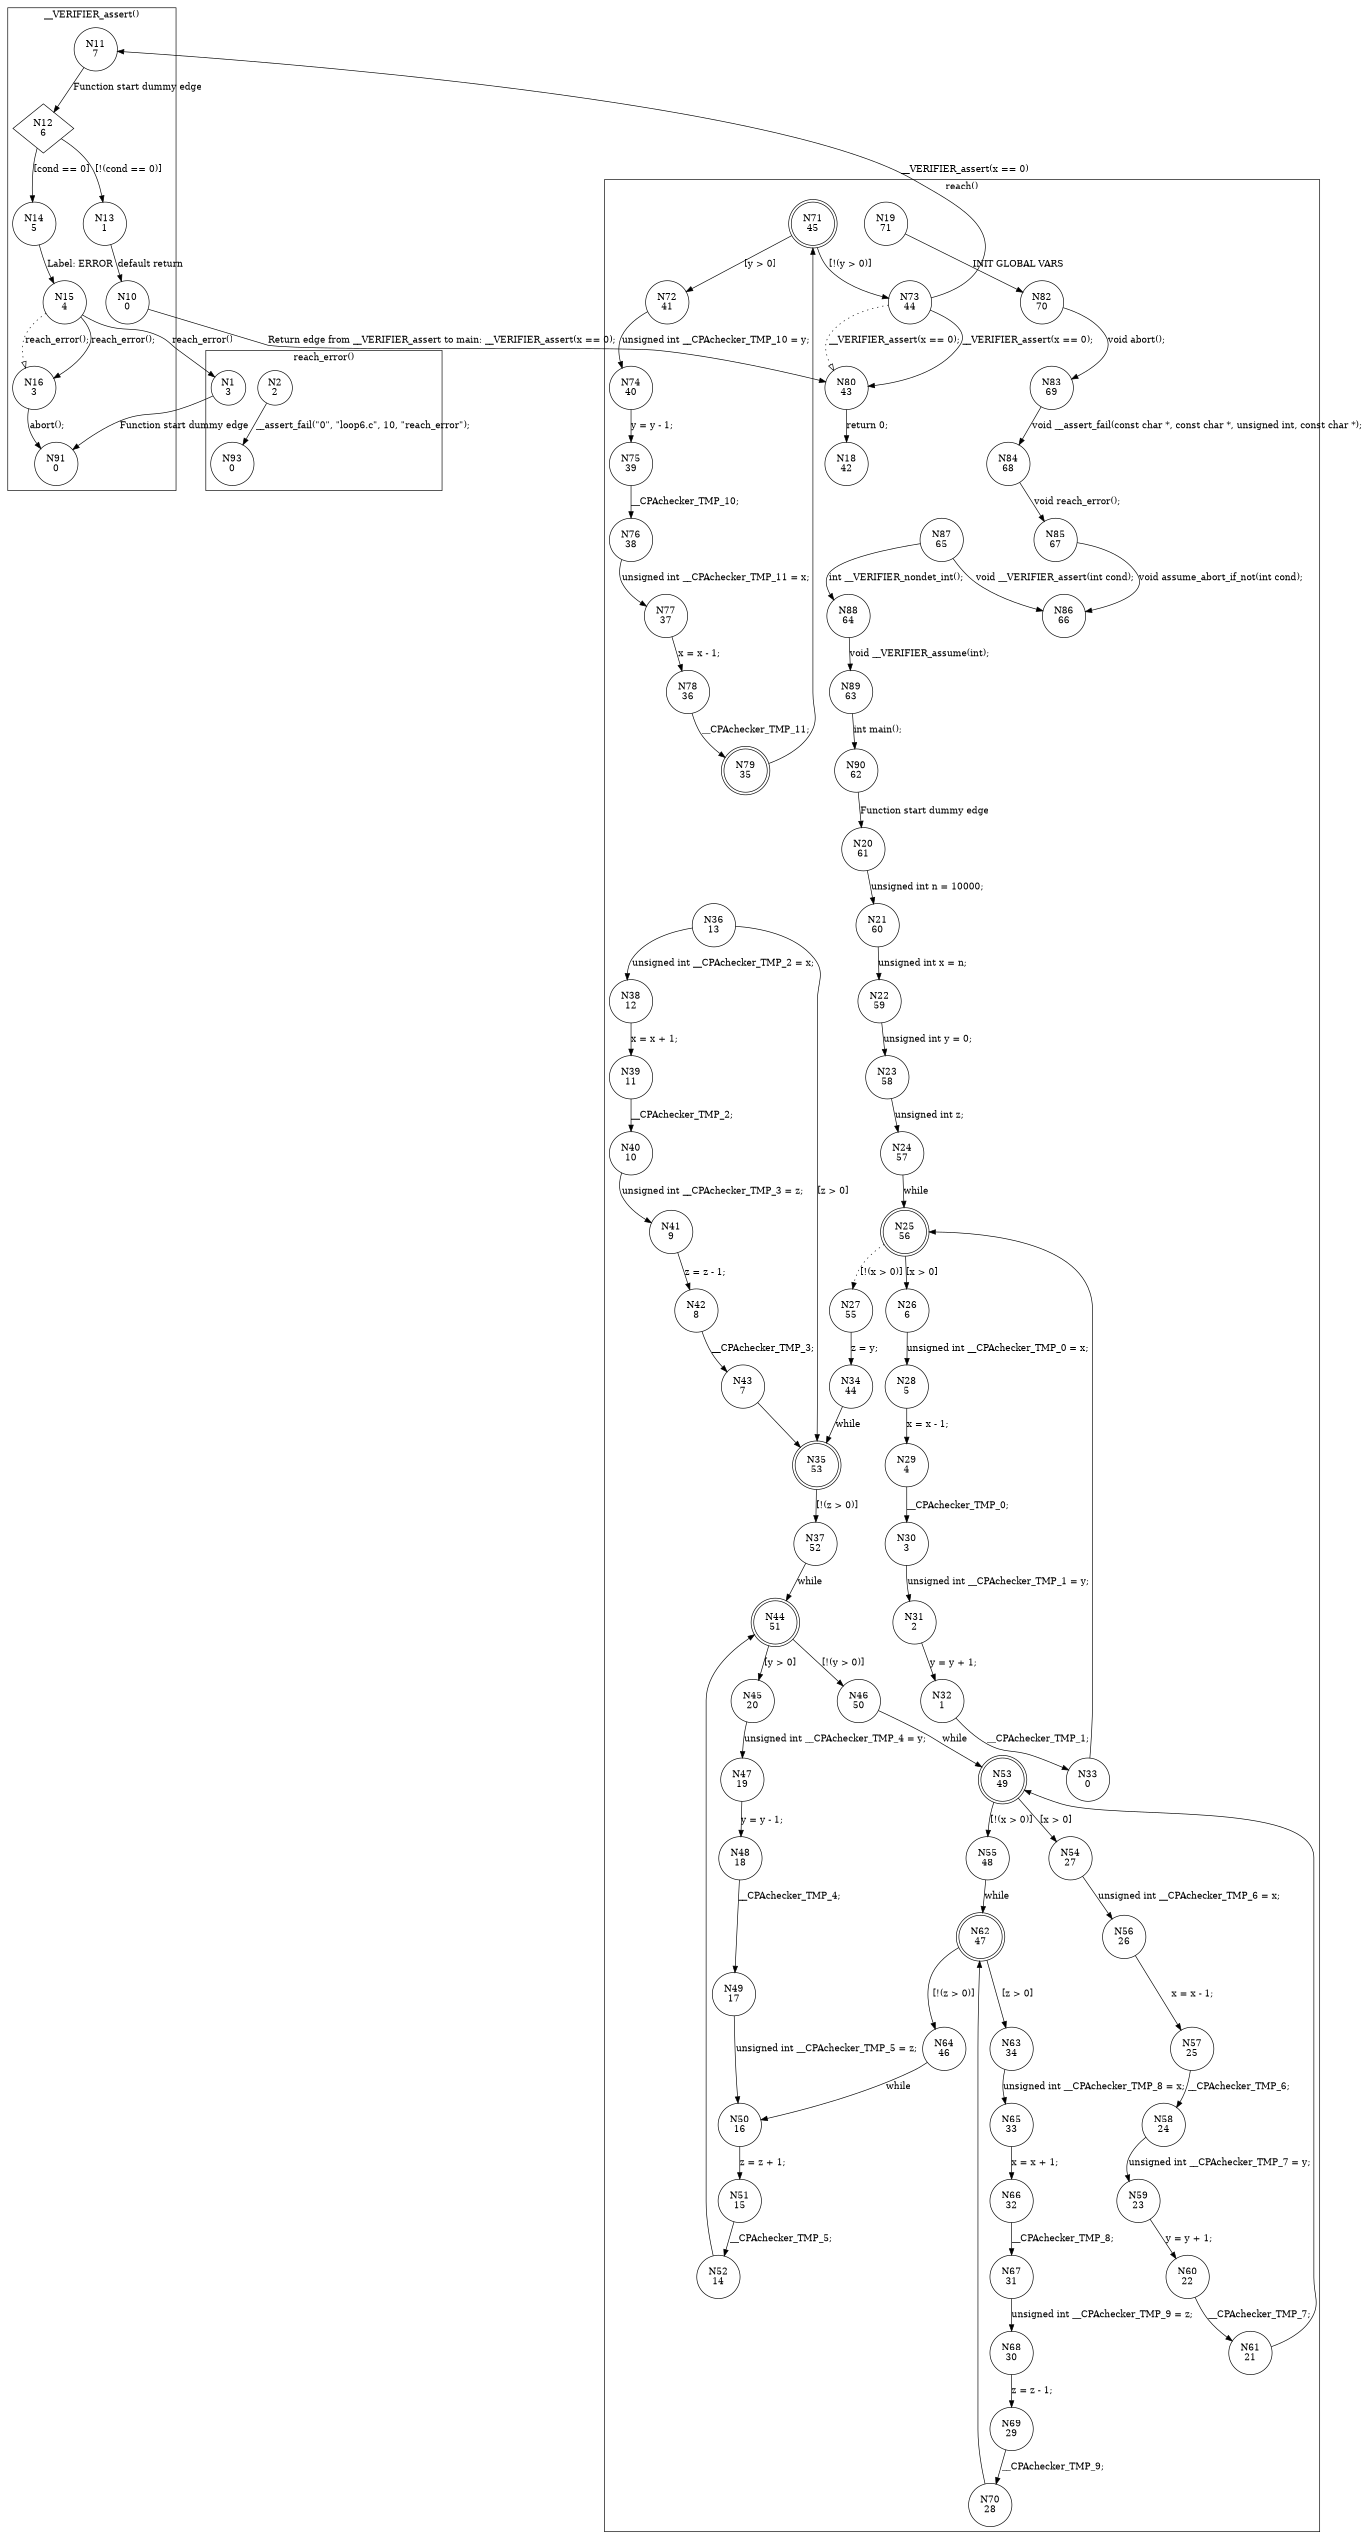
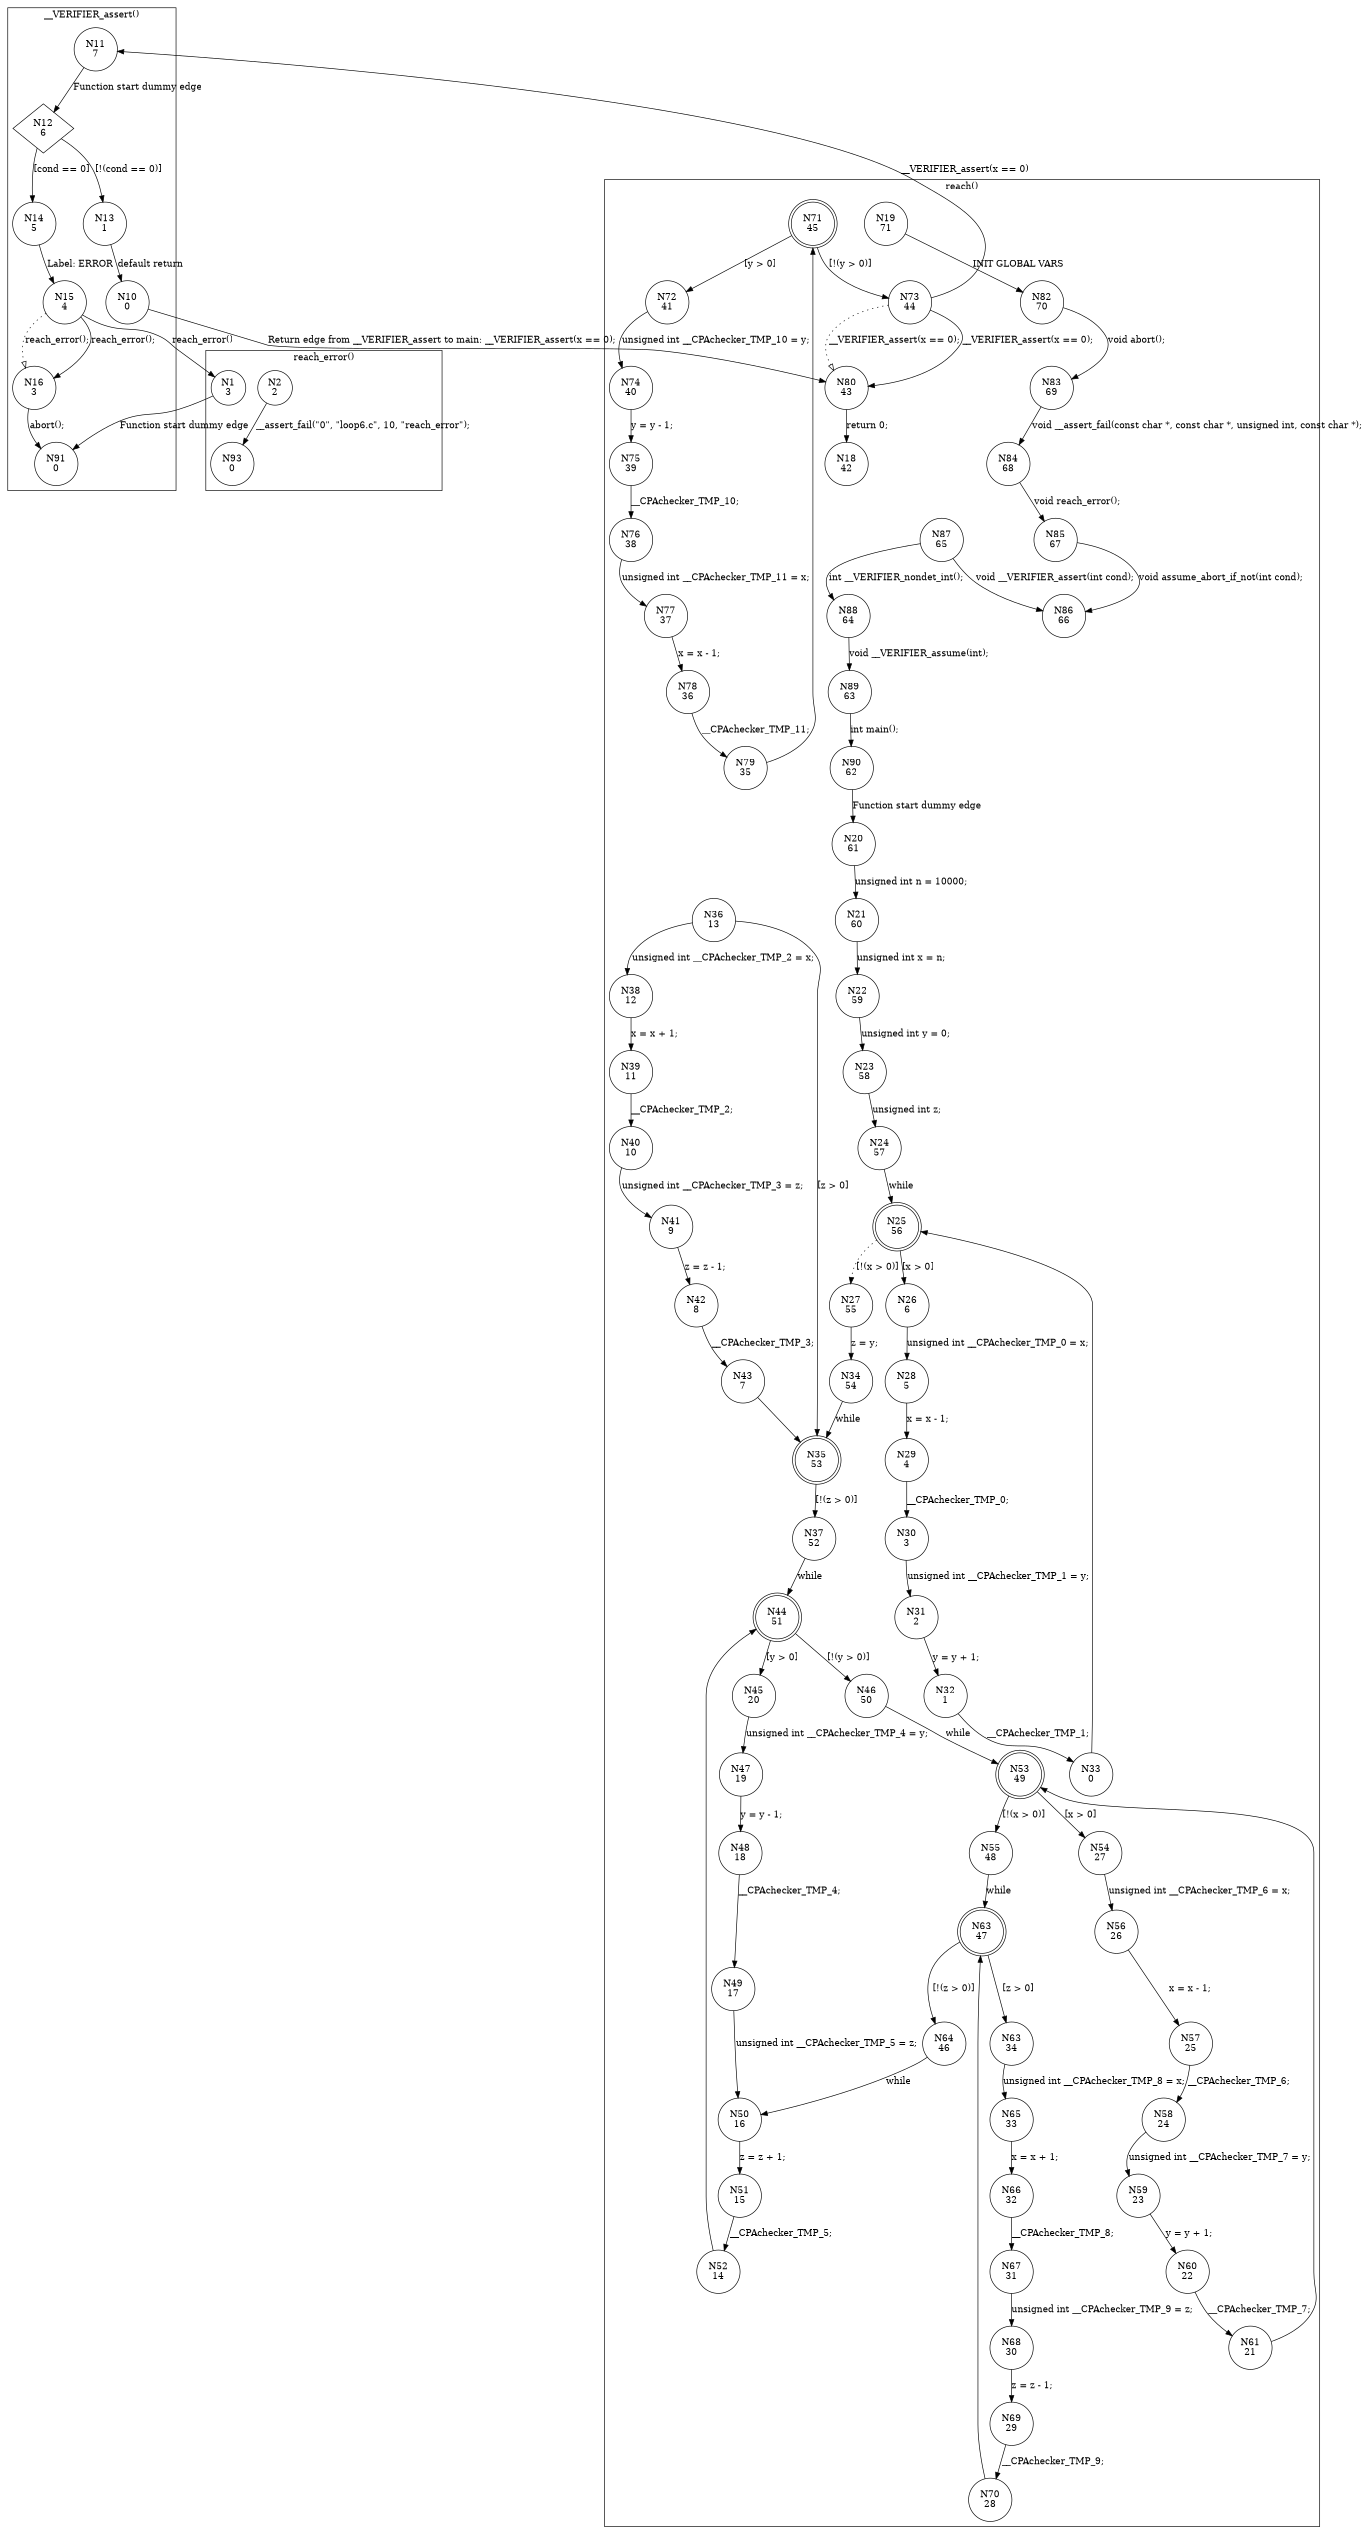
node "N79 35": shape doublecircle -> circle
node "N34 44": label "N34 44" -> "N34 54"
node "N62 47": label "N62 47" -> "N63 47"
